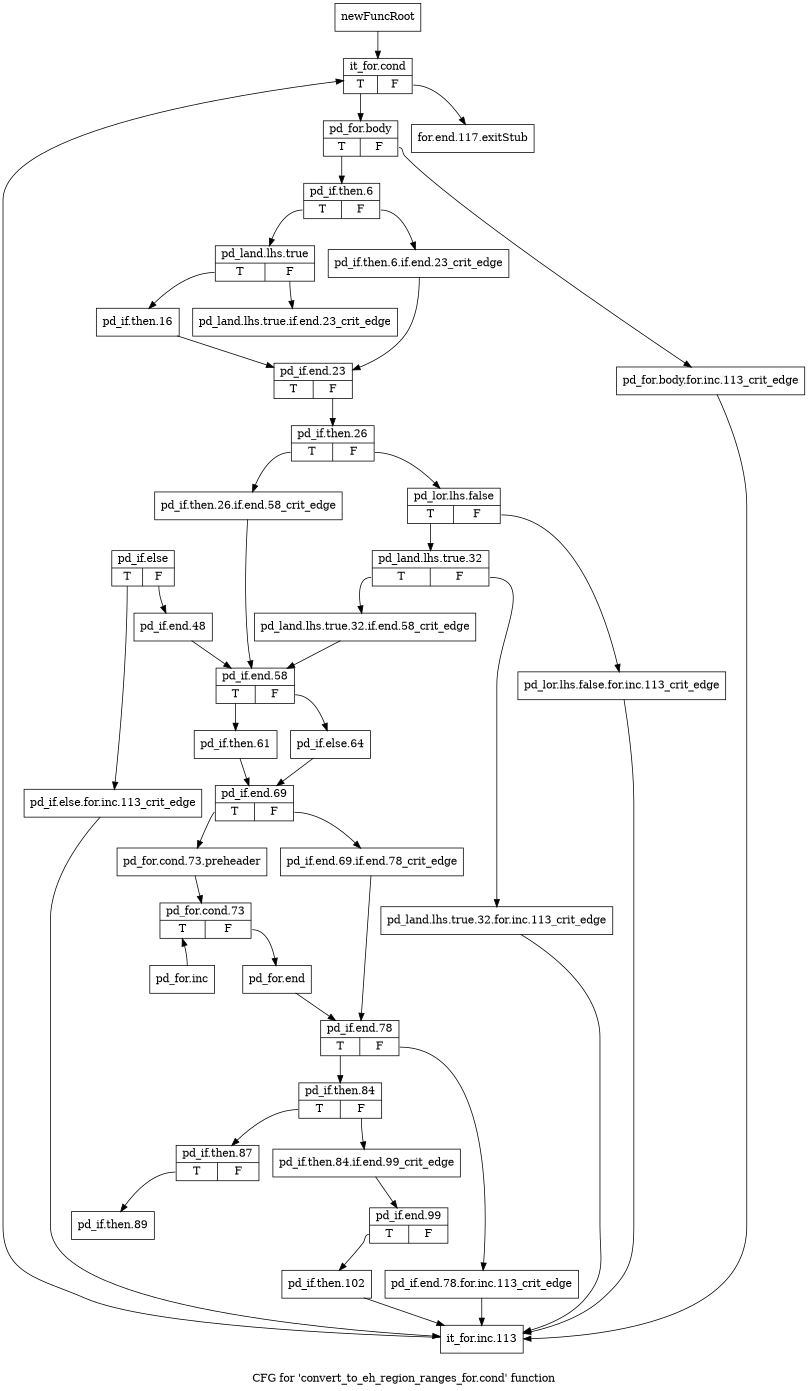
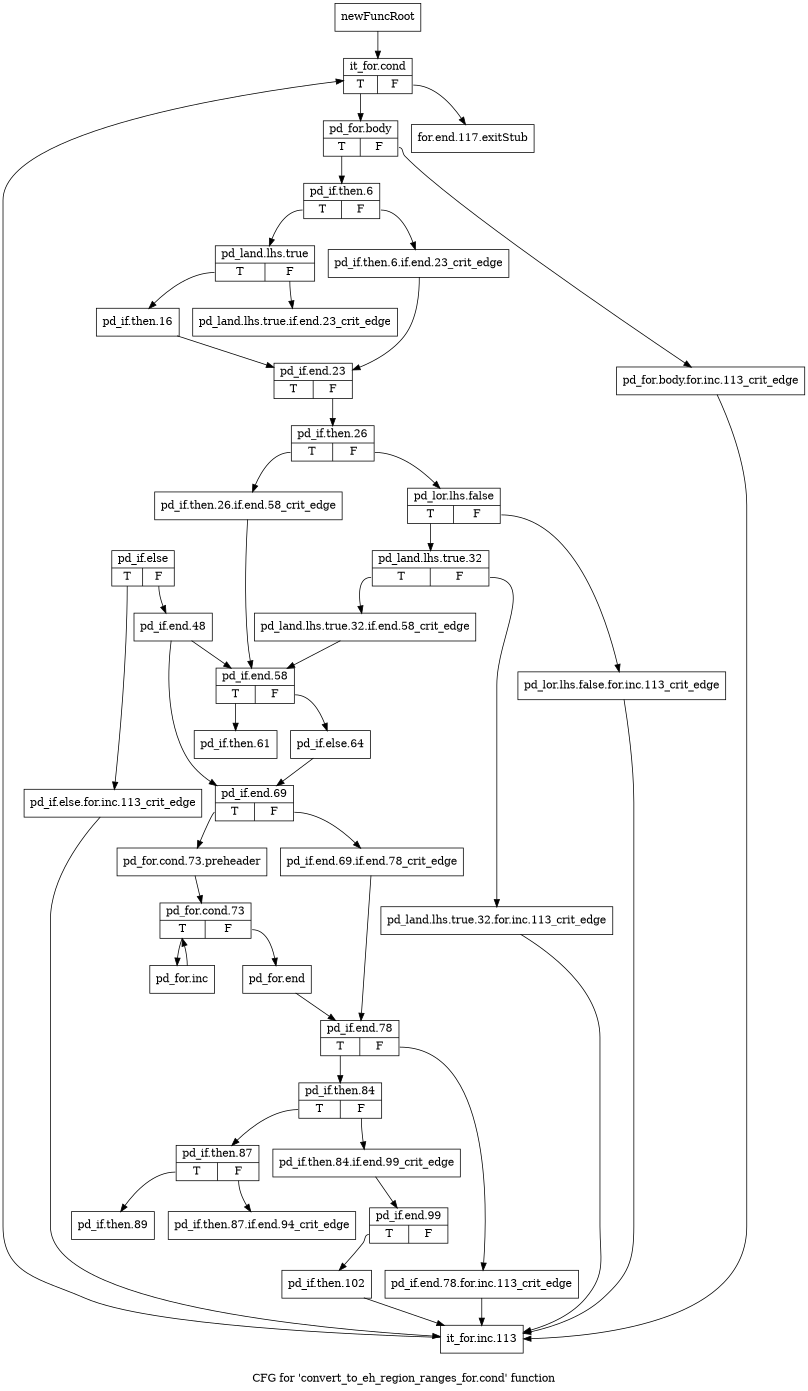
edge "pd_if.then.61" -> "pd_if.end.69": now "pd_if.end.48" -> "pd_if.end.69"
edge "pd_for.cond.73" -> "pd_for.inc": added
node "pd_if.then.87.if.end.94_crit_edge": added
